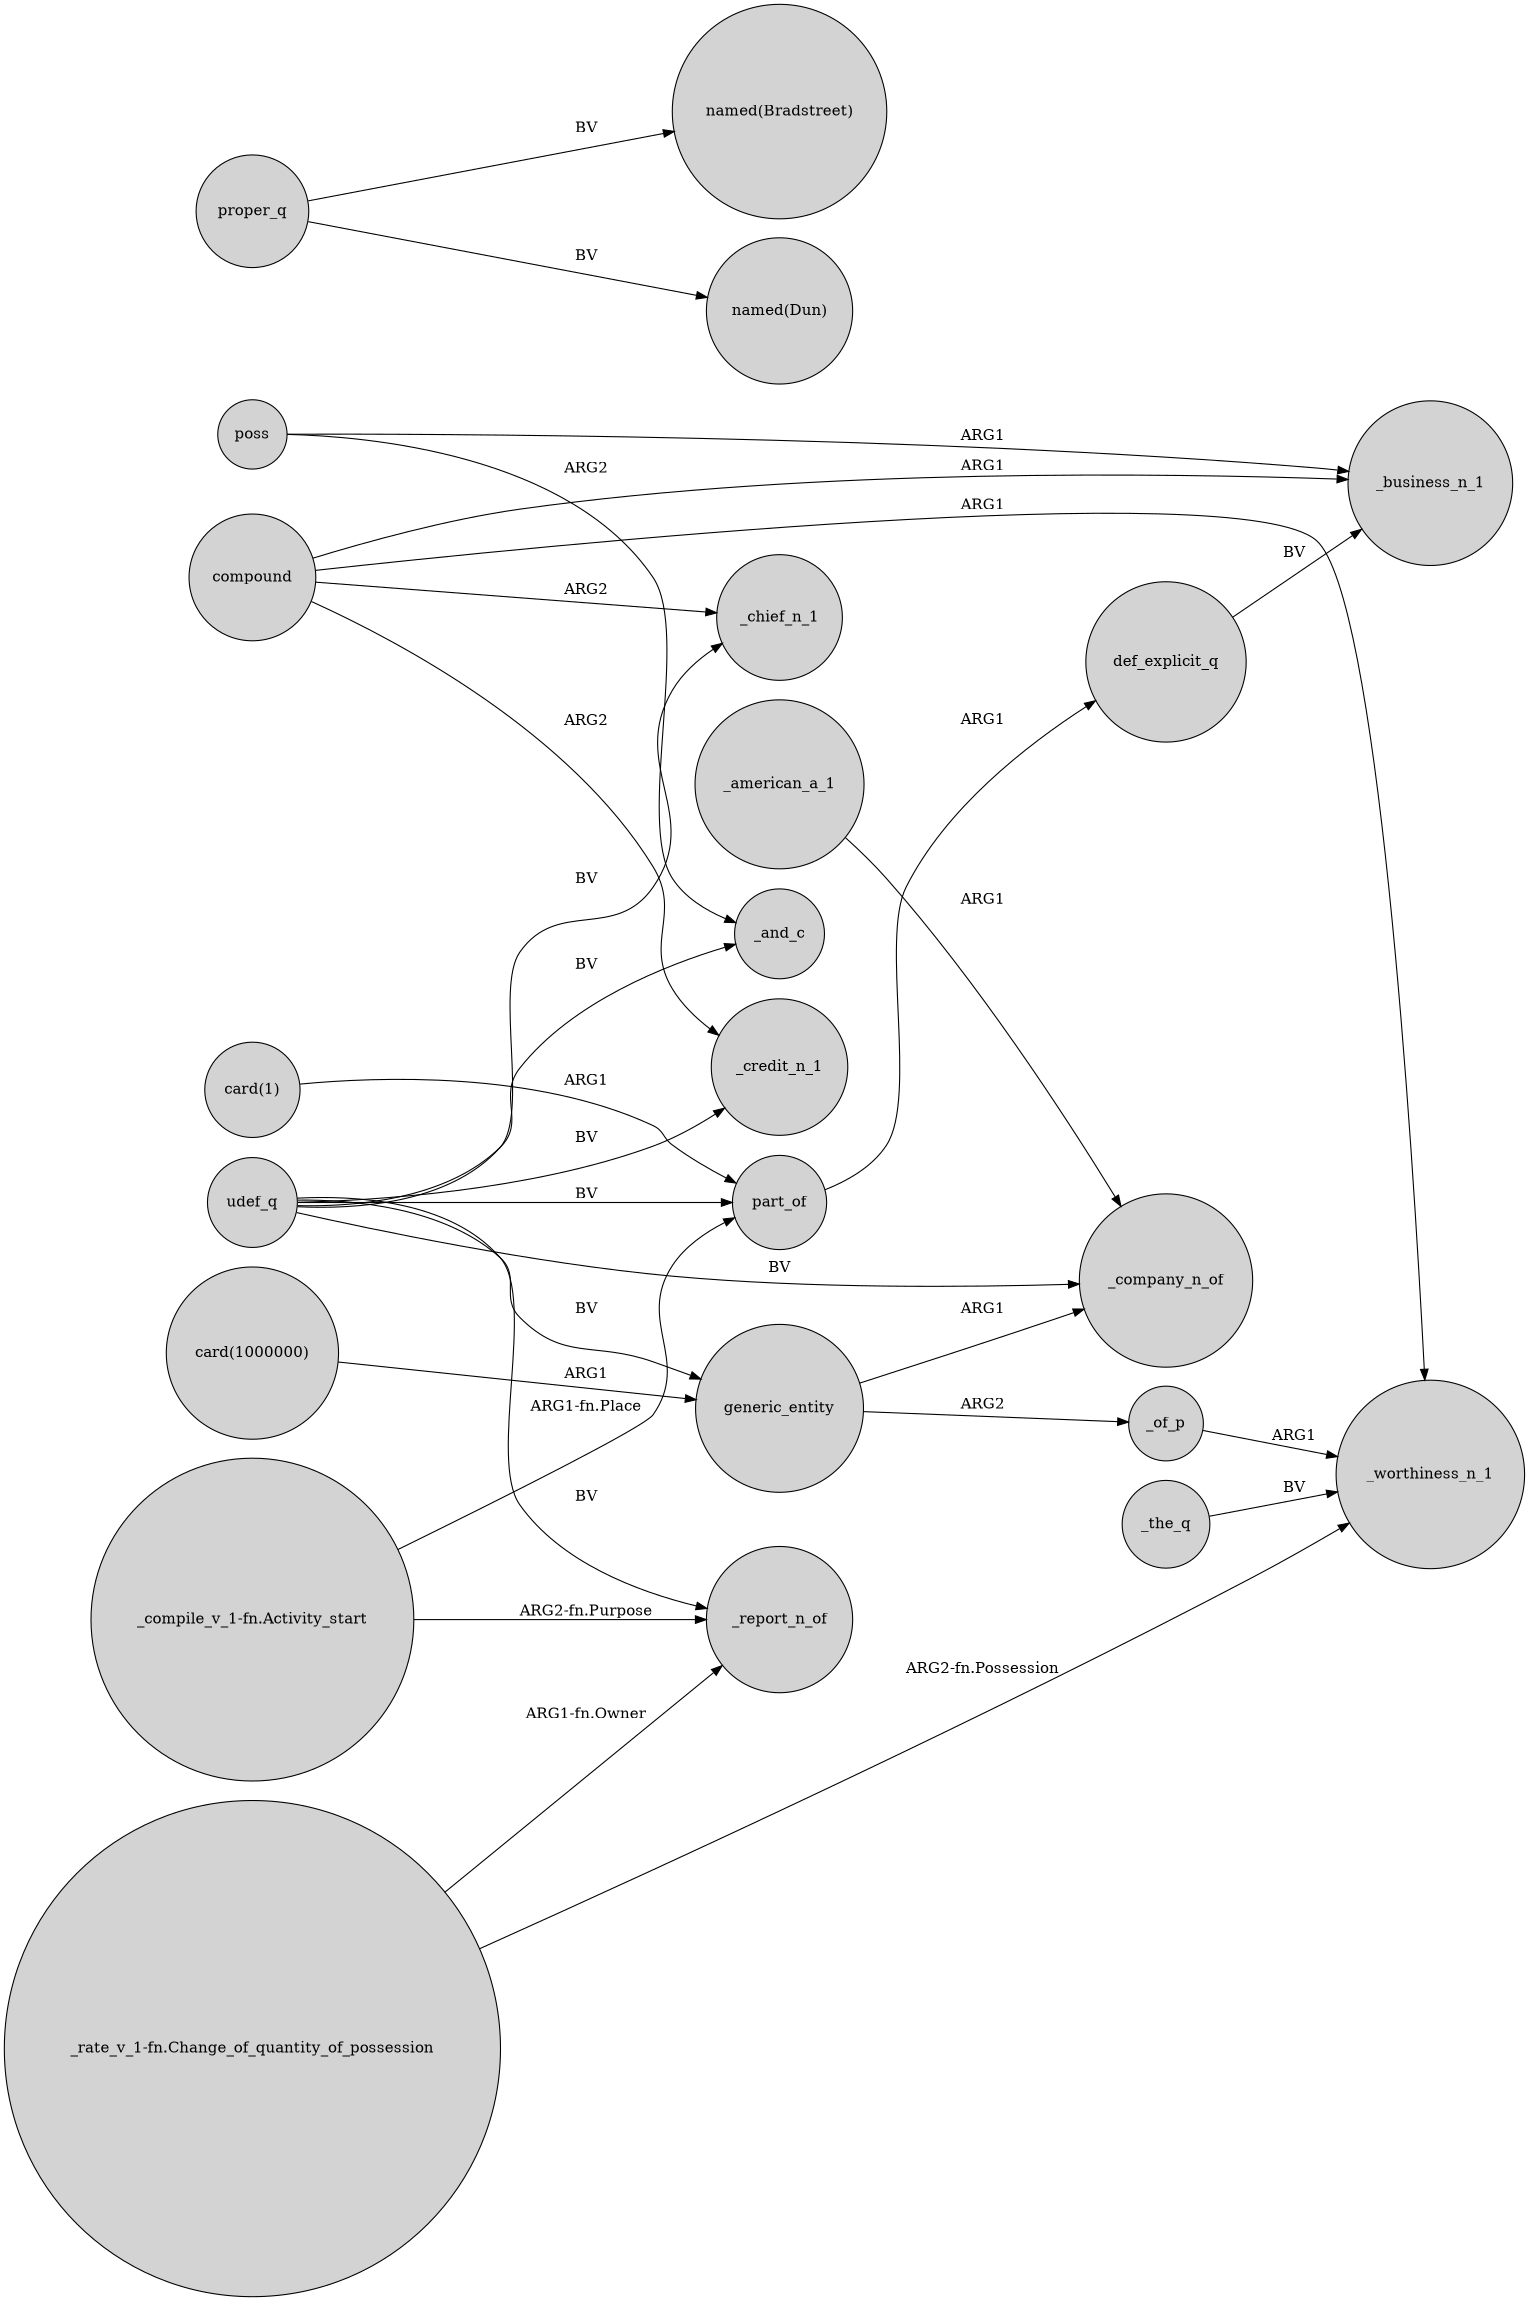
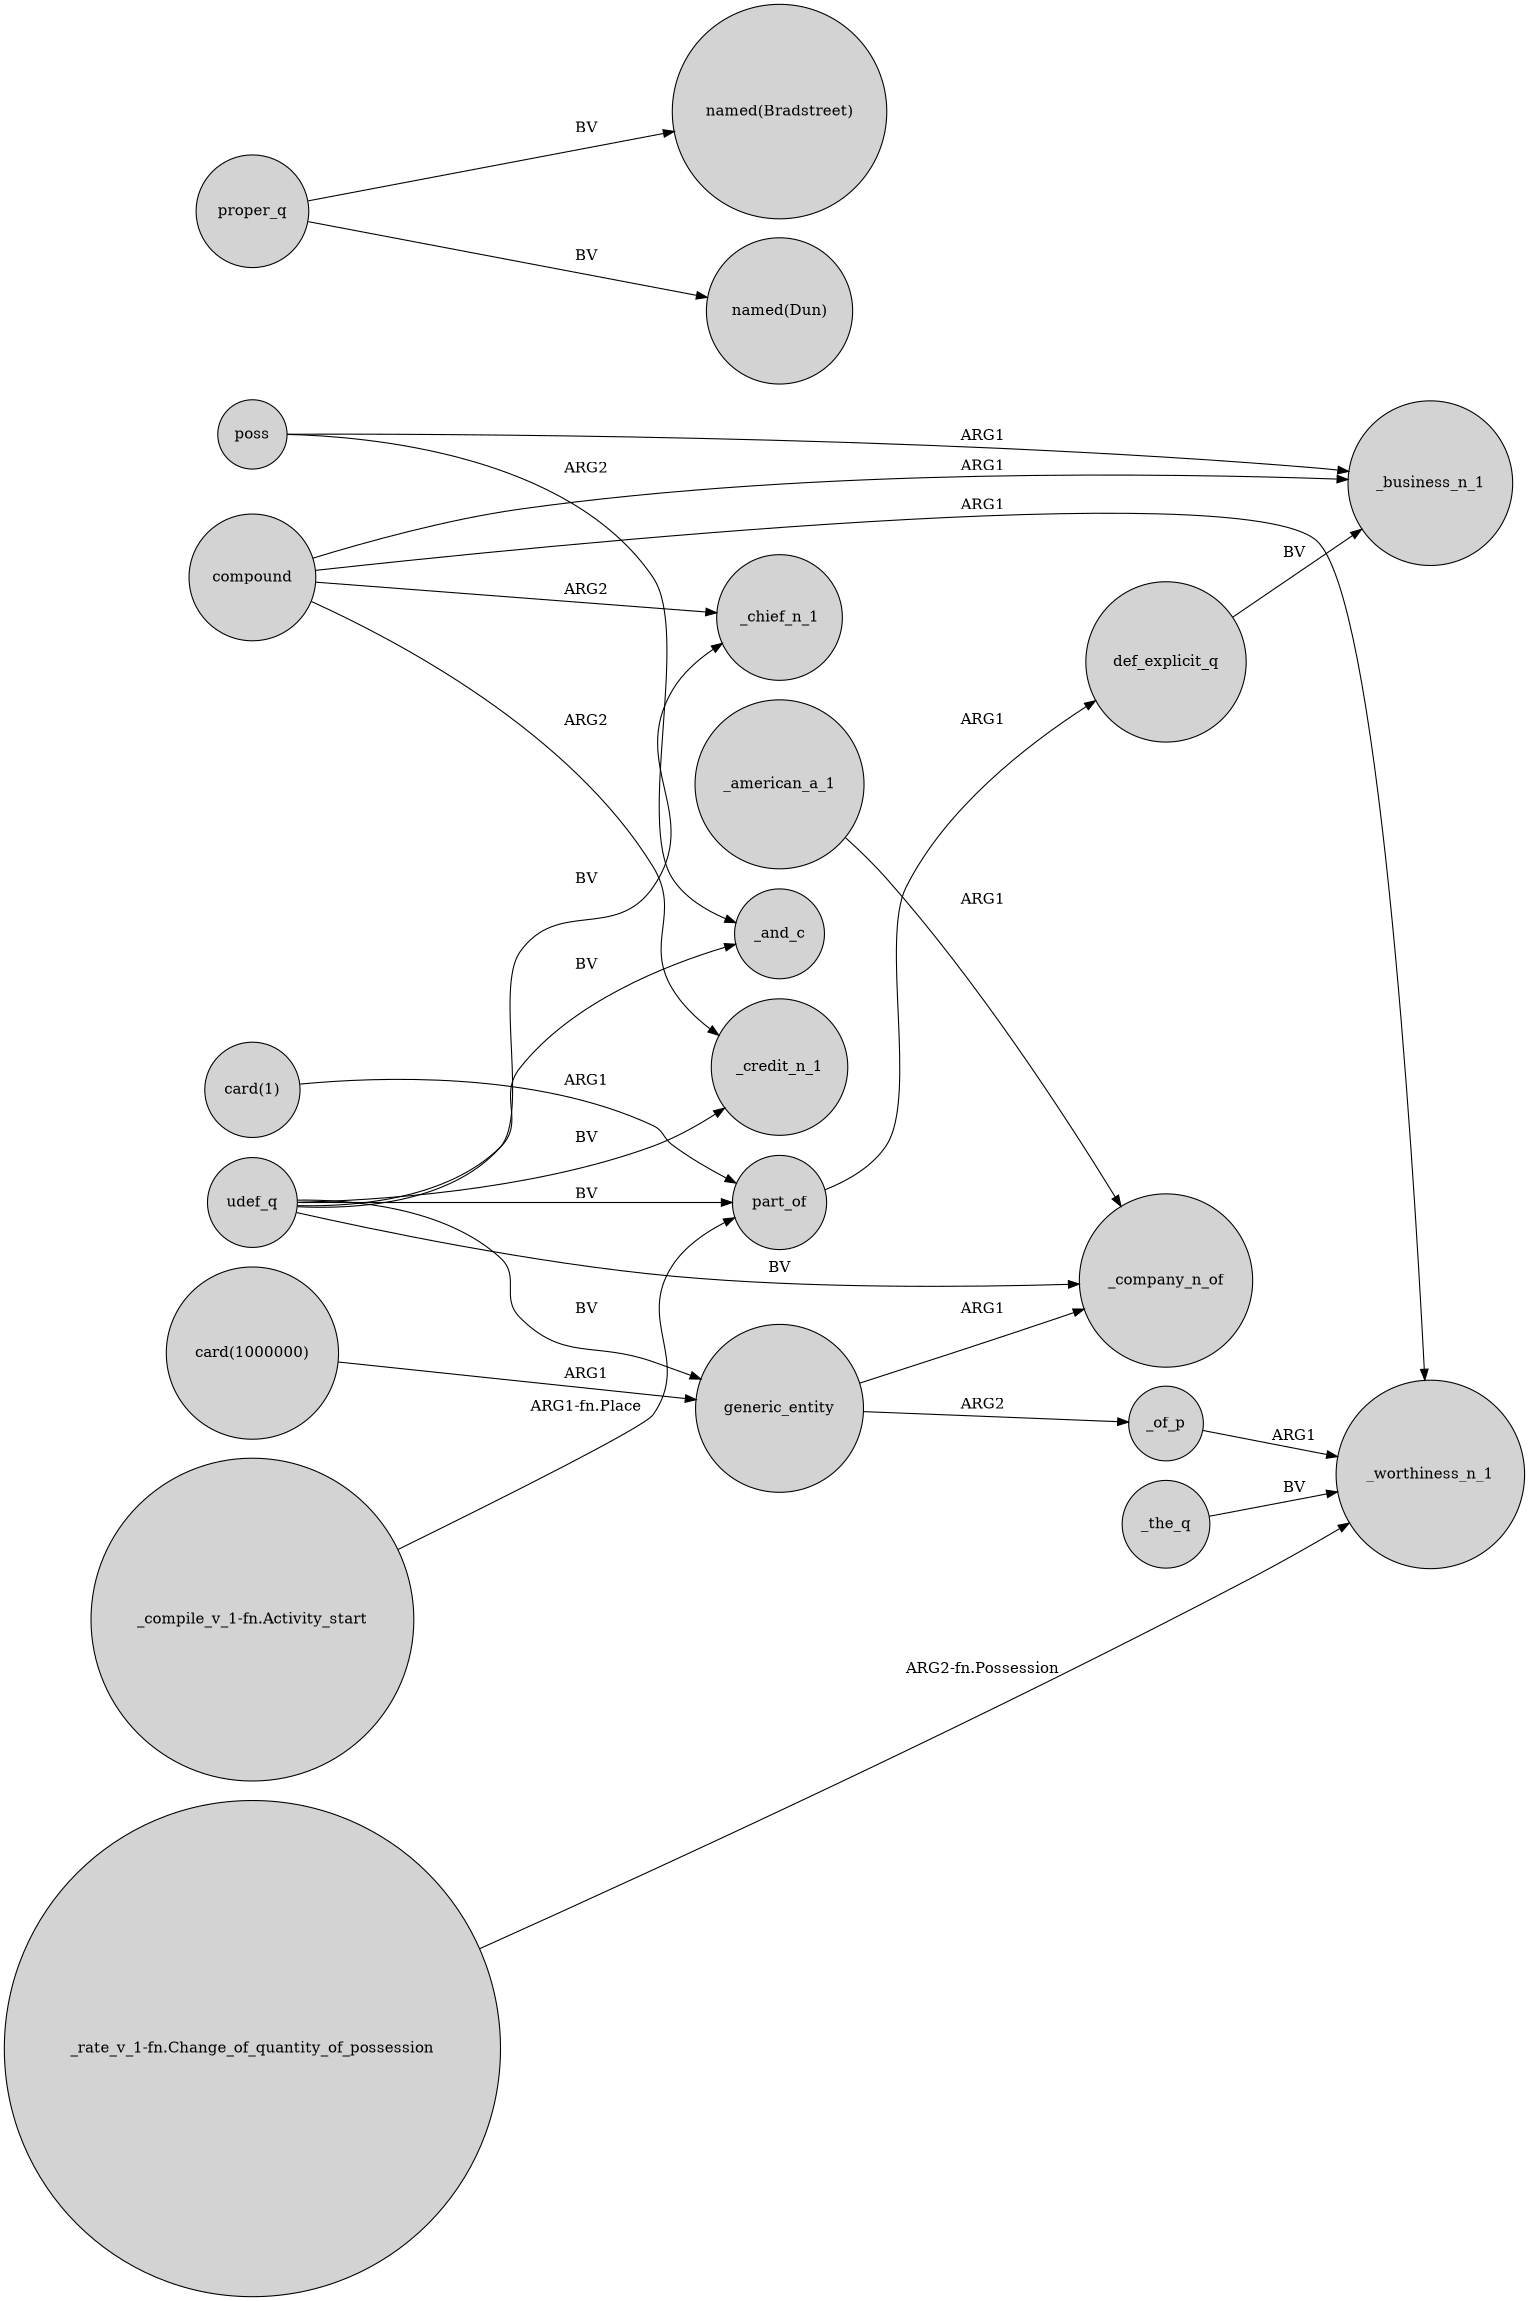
node "_report_n_of": removed
